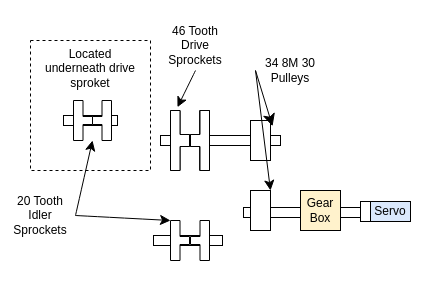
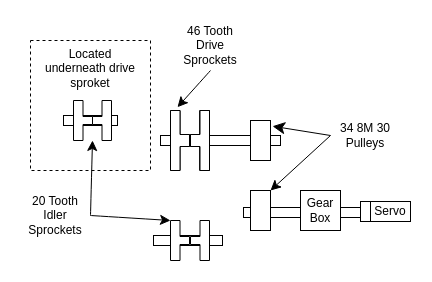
node "46 Tooth Drive Sprockets": moved (196, 46) -> (211, 46)
node "34 8M 30 Pulleys": moved (291, 71) -> (366, 136)
node "Gear Box": fillcolor #fff2cc -> #ffffff
node "Servo": fillcolor #dae8fc -> #ffffff
node "20 Tooth Idler Sprockets": moved (41, 216) -> (56, 216)
